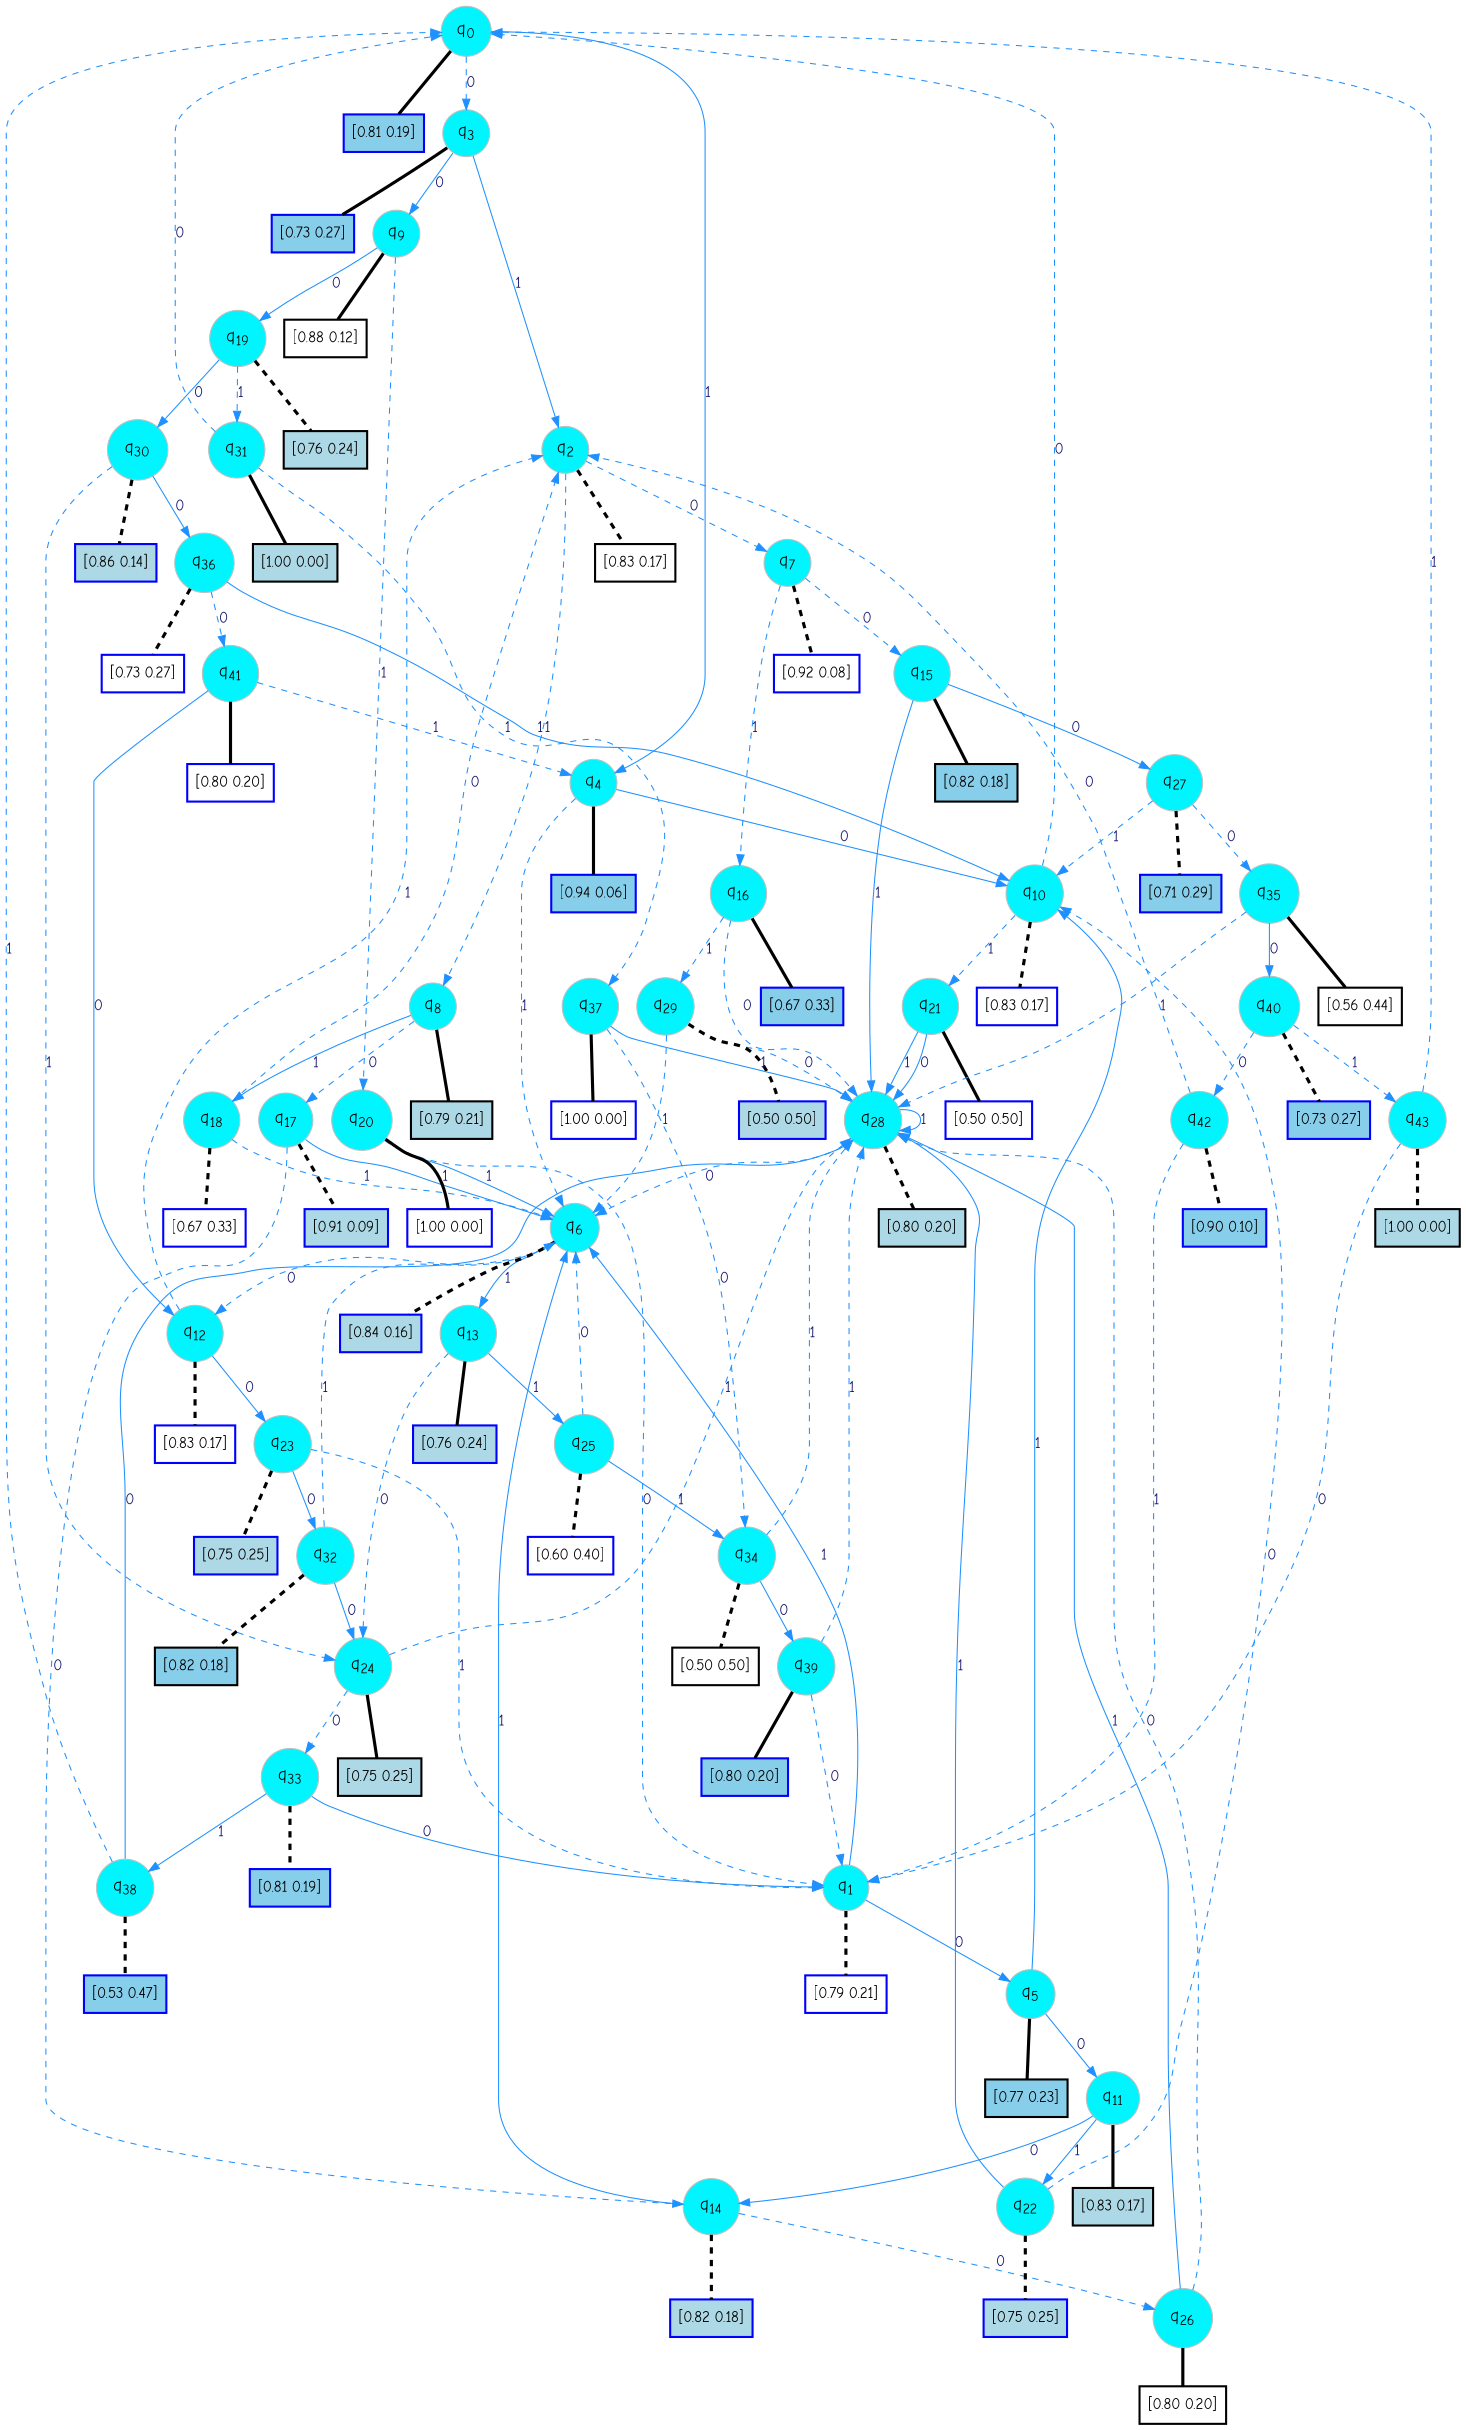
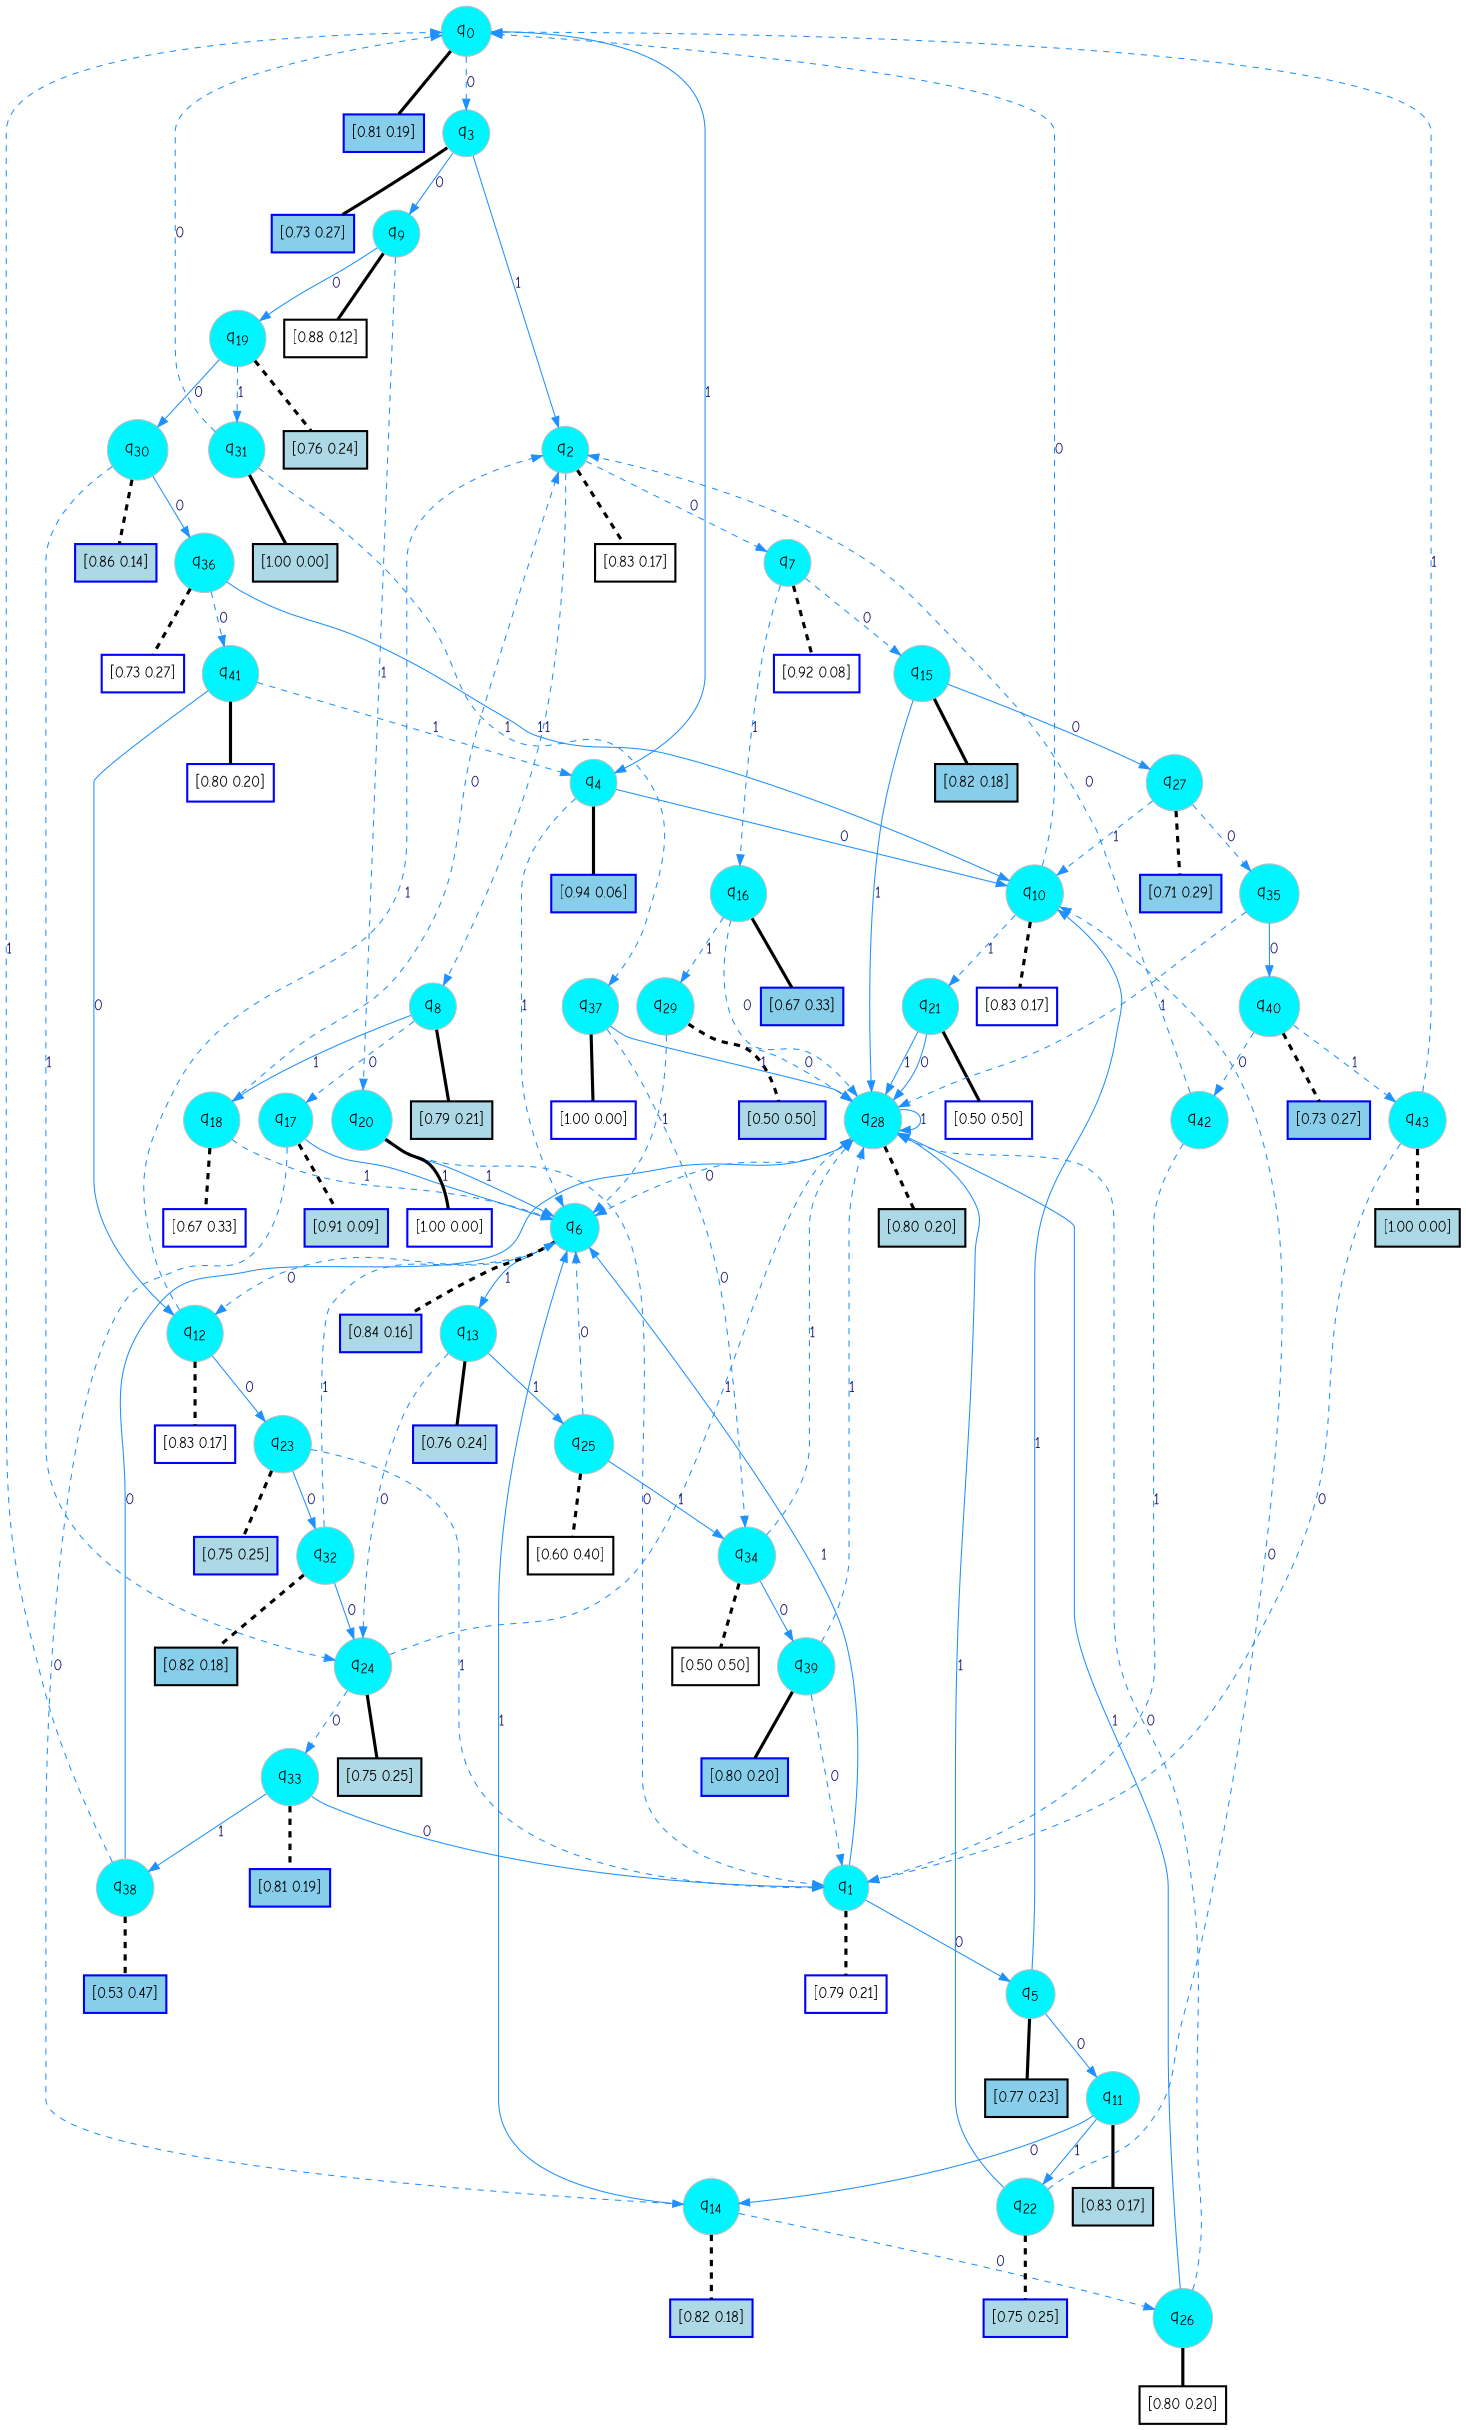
node "[0.56 0.44]": removed
node "[0.90 0.10]": removed
node "[0.60 0.40]": color blue -> black
